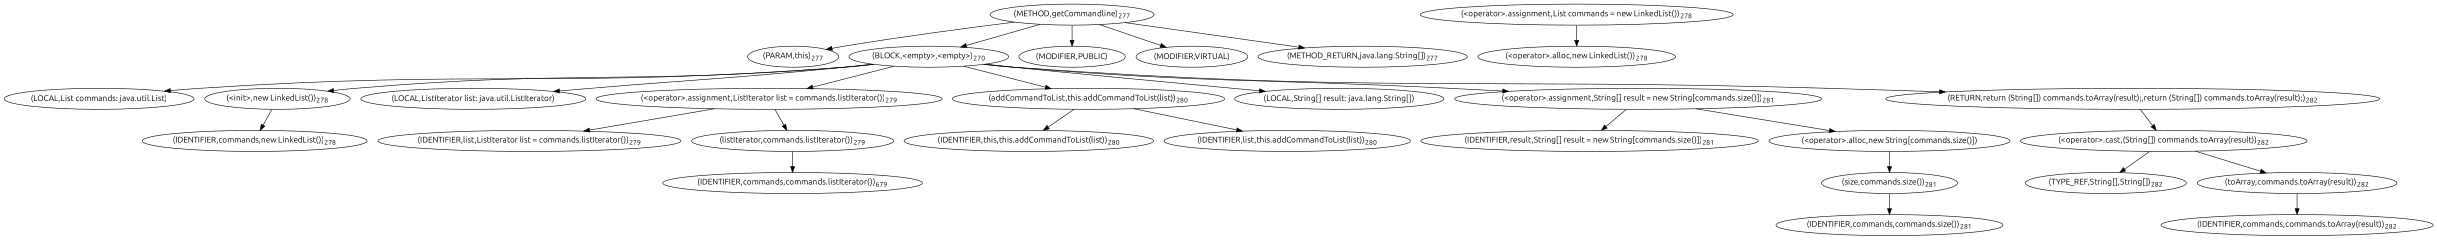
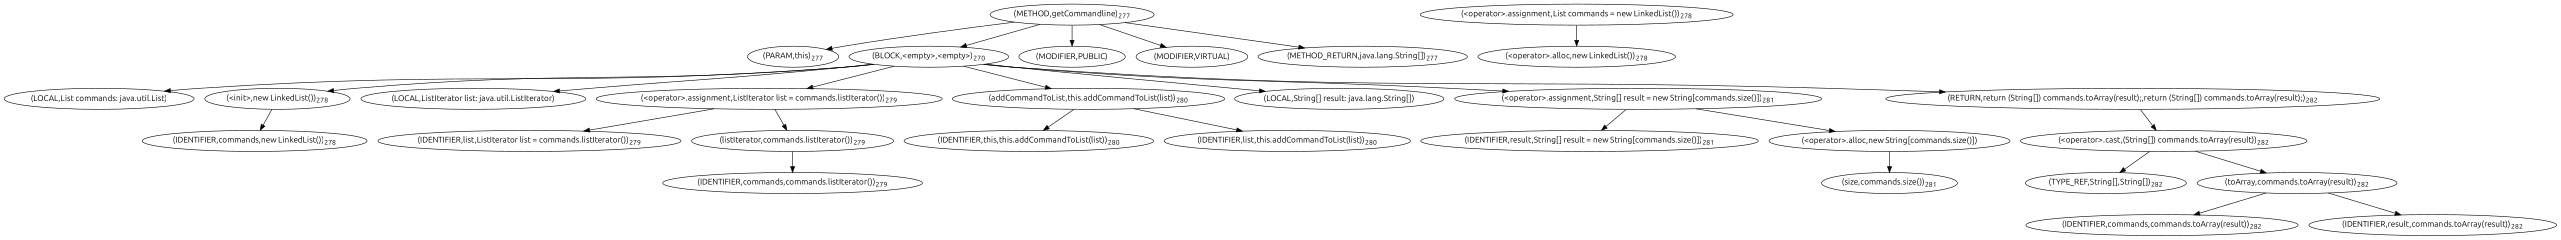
node "(IDENTIFIER,commands,commands.listIterator())": text "679" -> "279"
node "(IDENTIFIER,commands,commands.size())": removed
node "(IDENTIFIER,result,commands.toArray(result))": added
